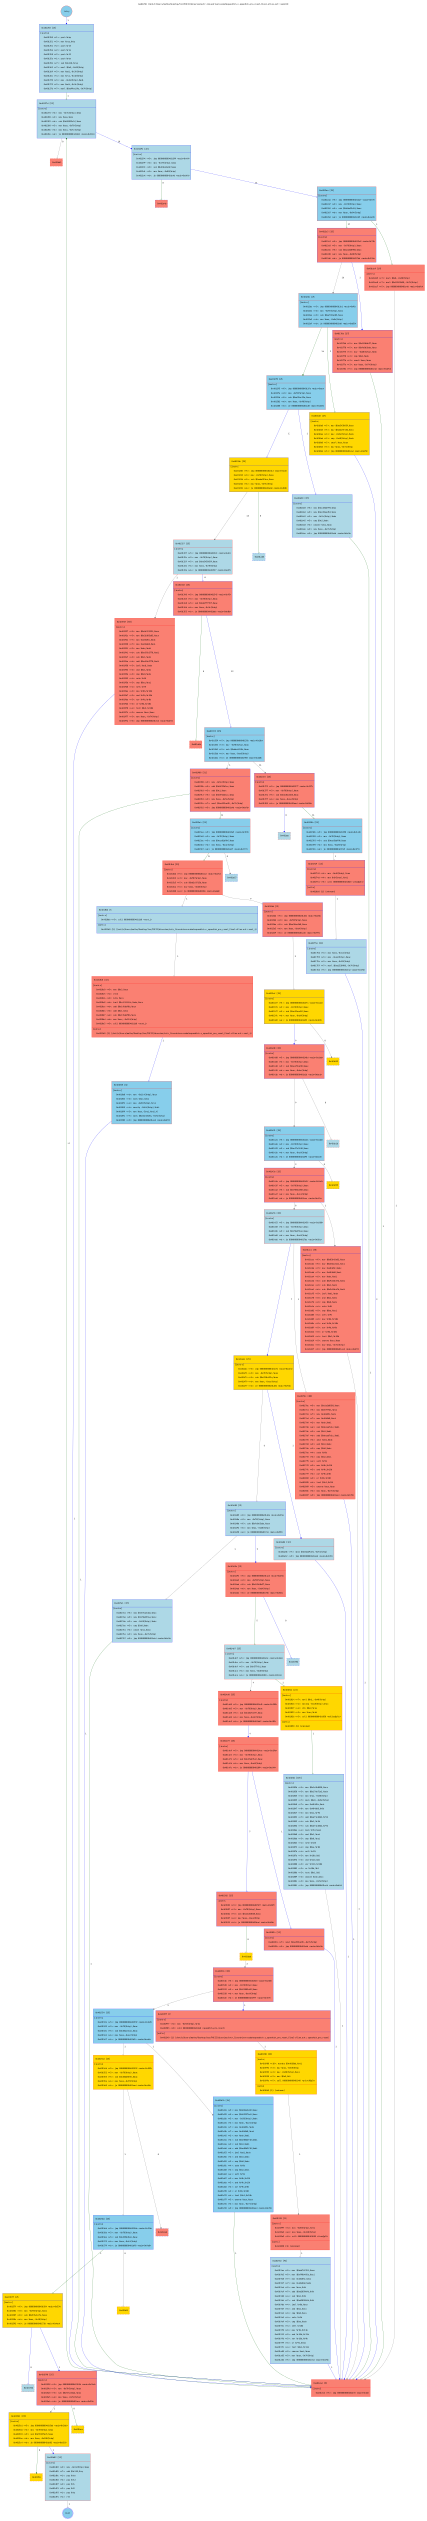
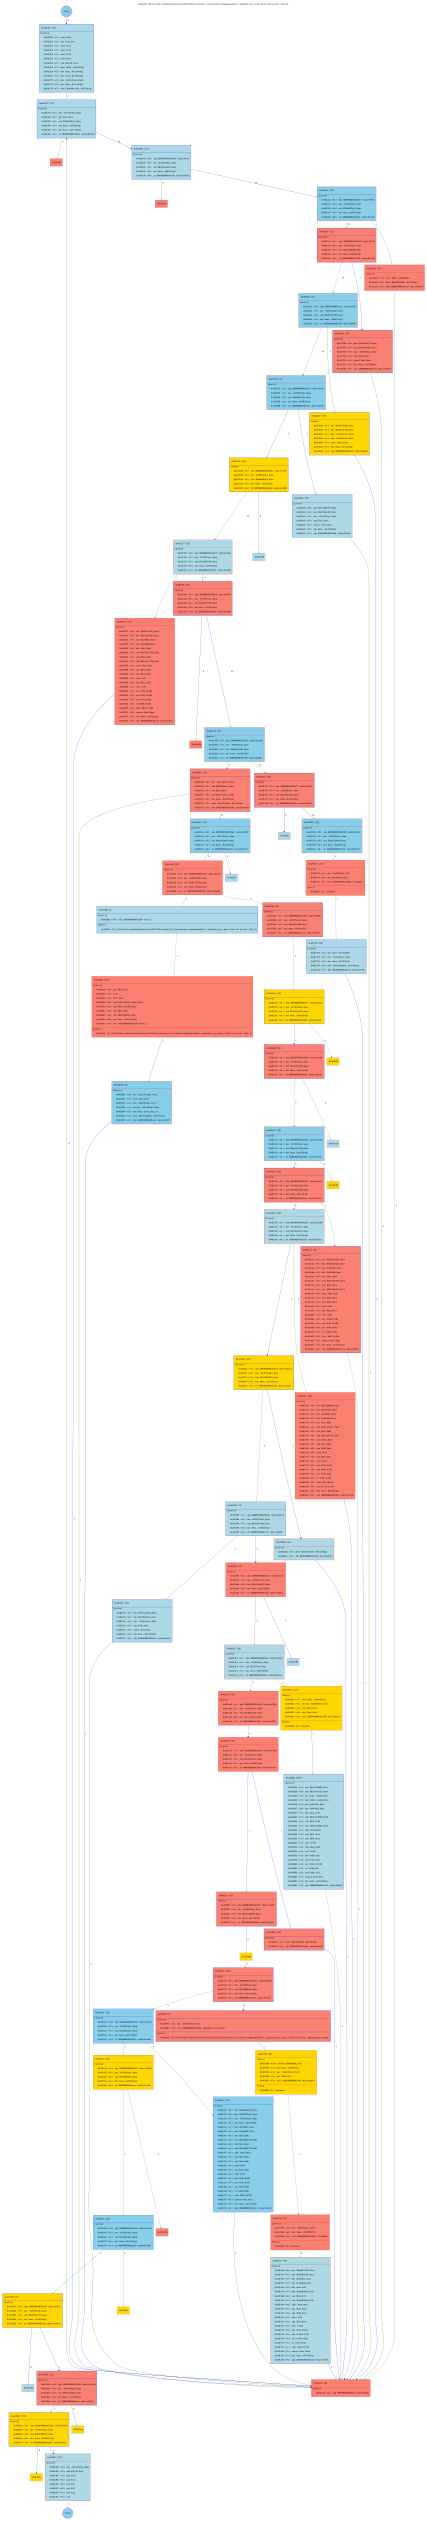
node "0x401749 [13]": color blue -> red
node "0x4019ae [93]": color blue -> red
